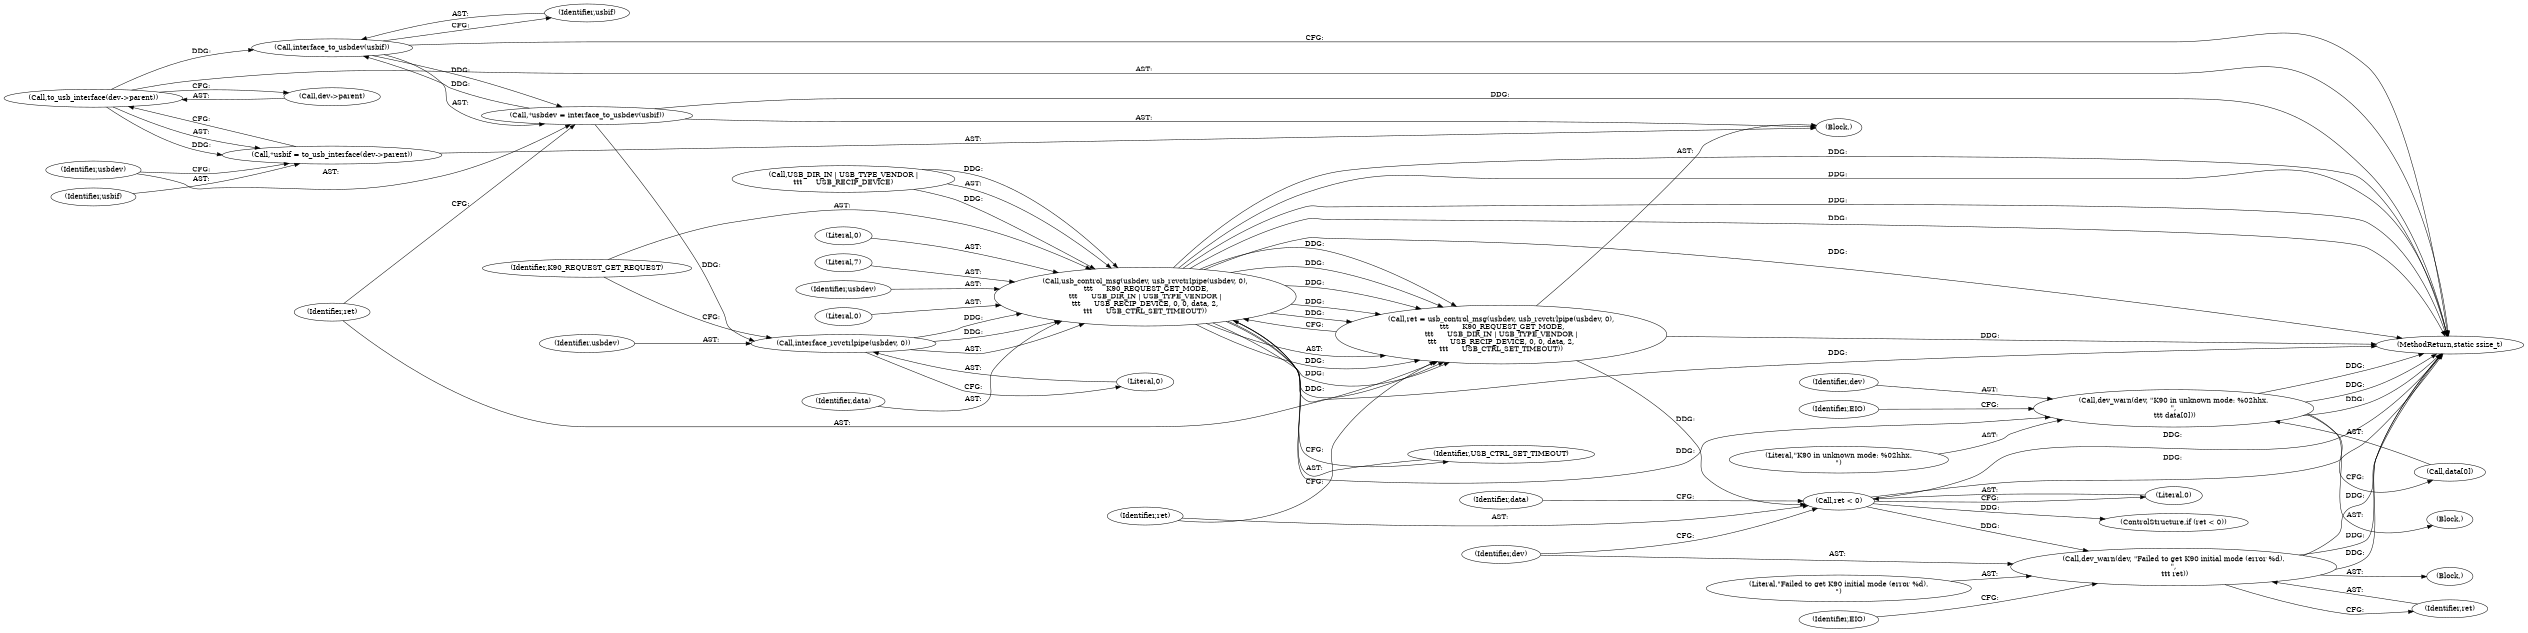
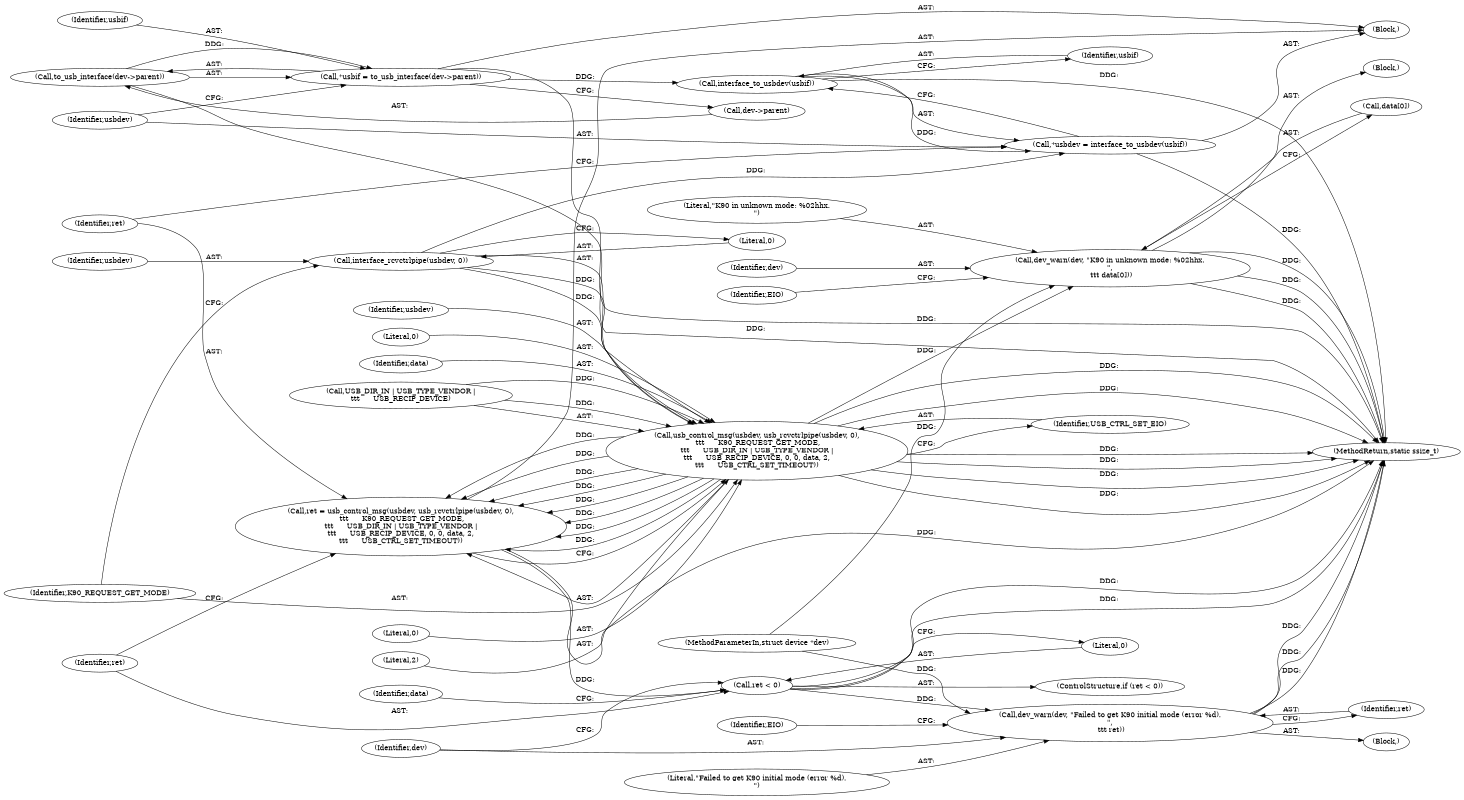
edge "(Call,interface_to_usbdev(usbif))" -> "(MethodReturn,static ssize_t)": label "CFG: " -> "DDG: "
edge "(Call,to_usb_interface(dev->parent))" -> "(Call,interface_to_usbdev(usbif))": now "(Call,*usbif = to_usb_interface(dev->parent))" -> "(Call,interface_to_usbdev(usbif))"
edge "(Call,to_usb_interface(dev->parent))" -> "(MethodReturn,static ssize_t)": label "AST: " -> "DDG: "
edge "(Call,*usbdev = interface_to_usbdev(usbif))" -> "(Call,interface_to_usbdev(usbif))": label "DDG: " -> "CFG: "
edge "(Call,to_usb_interface(dev->parent))" -> "(Call,dev->parent)": now "(Call,*usbif = to_usb_interface(dev->parent))" -> "(Call,dev->parent)"
edge "(Call,*usbif = to_usb_interface(dev->parent))" -> "(Call,to_usb_interface(dev->parent))": label "CFG: " -> "AST: "
edge "(Call,*usbdev = interface_to_usbdev(usbif))" -> "(Call,interface_rcvctrlpipe(usbdev, 0))": reversed
node "(Literal,7)": label "(Literal,7)" -> "(Literal,2)"
node "(Identifier,K90_REQUEST_GET_REQUEST)": label "(Identifier,K90_REQUEST_GET_REQUEST)" -> "(Identifier,K90_REQUEST_GET_MODE)"
edge "(Call,*usbif = to_usb_interface(dev->parent))" -> "(MethodReturn,static ssize_t)": added, label "DDG:"
node "(Identifier,USB_CTRL_SET_TIMEOUT)": label "(Identifier,USB_CTRL_SET_TIMEOUT)" -> "(Identifier,USB_CTRL_SET_EIO)"
edge "(Call,ret < 0)" -> "(ControlStructure,if (ret < 0))": label "DDG: " -> "AST: "
node "(MethodParameterIn,struct device *dev)": added
